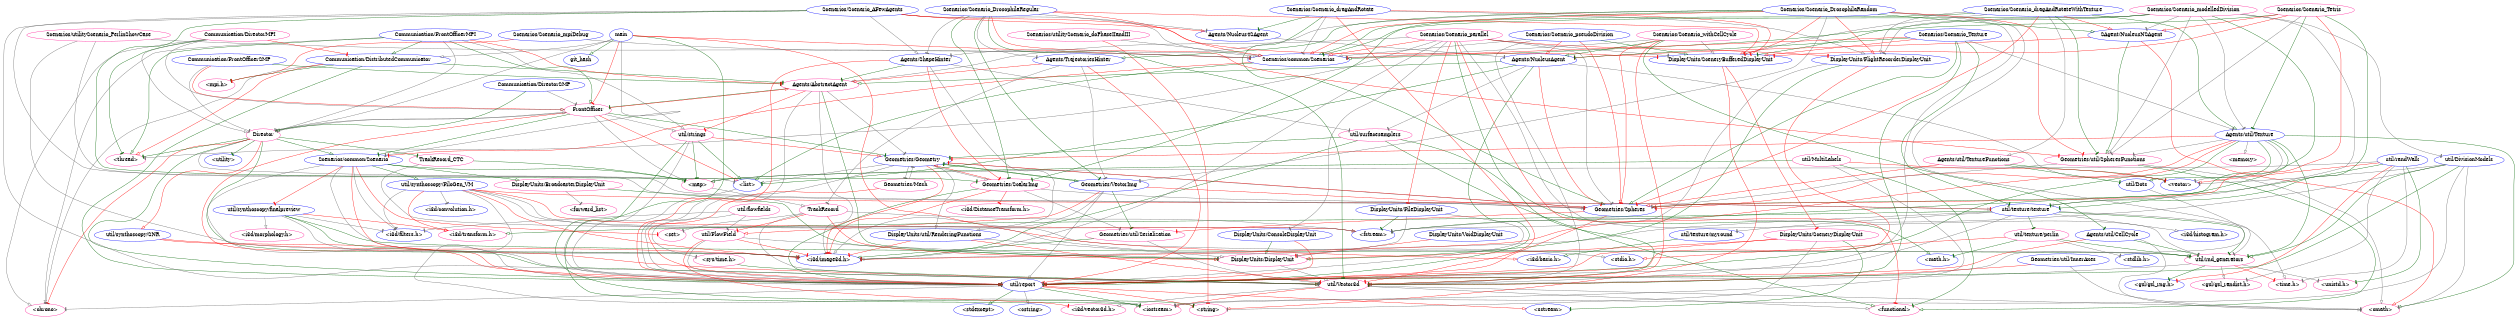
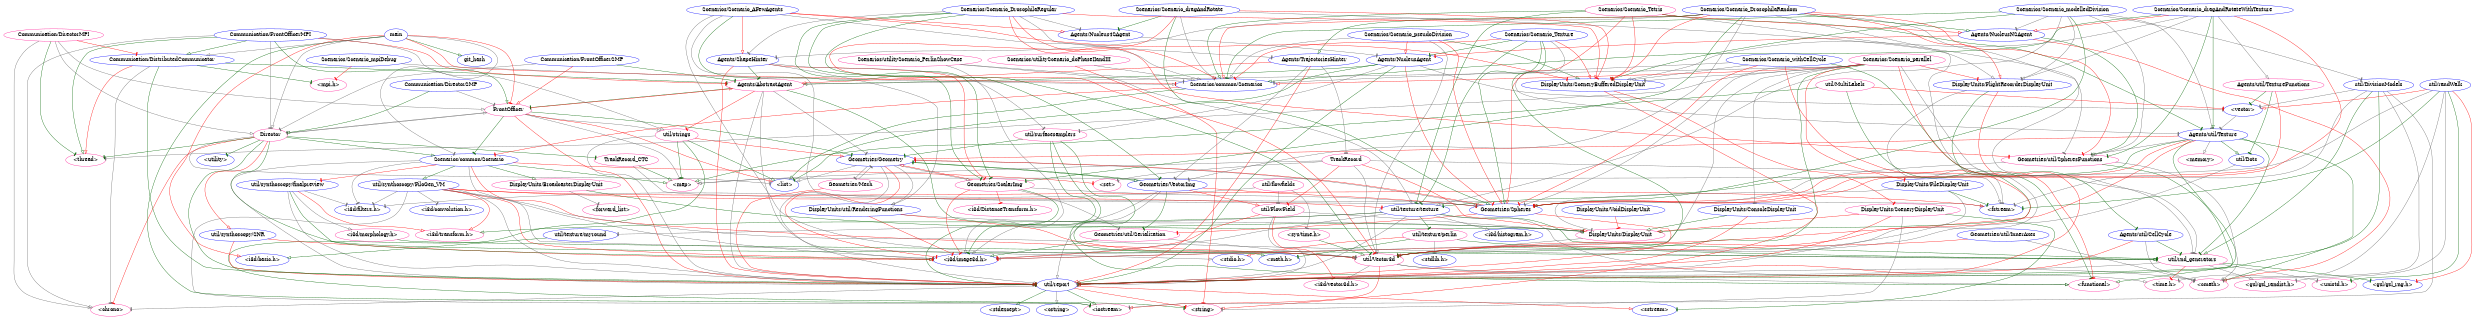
node "Scenarios/Scenario_modelledDivision": color deeppink -> blue
edge "Scenarios/Scenario_AFewAgents" -> "Agents/ShapeHinter": color gray40 -> red
node "Scenarios/Scenario_withCellCycle": color deeppink -> blue
node "SAgent/NucleusNSAgent": label "SAgent/NucleusNSAgent" -> "Agents/NucleusNSAgent"
edge "Scenarios/Scenario_withCellCycle" -> "Agents/NucleusAgent": removed
edge "Agents/util/Texture" -> "<vector>": reversed
edge "TrackRecord_CTC" -> "<map>": arrowhead tee -> onormal
edge "<map>" -> "TrackRecord": reversed
edge "<list>" -> "util/report": now "util/synthoscopy/FiloGen_VM" -> "util/report"
edge "util/synthoscopy/finalpreview" -> "util/rnd_generators": now "<i3d/morphology.h>" -> "util/rnd_generators"
edge "util/MultiLabels" -> "<iostream>": removed
